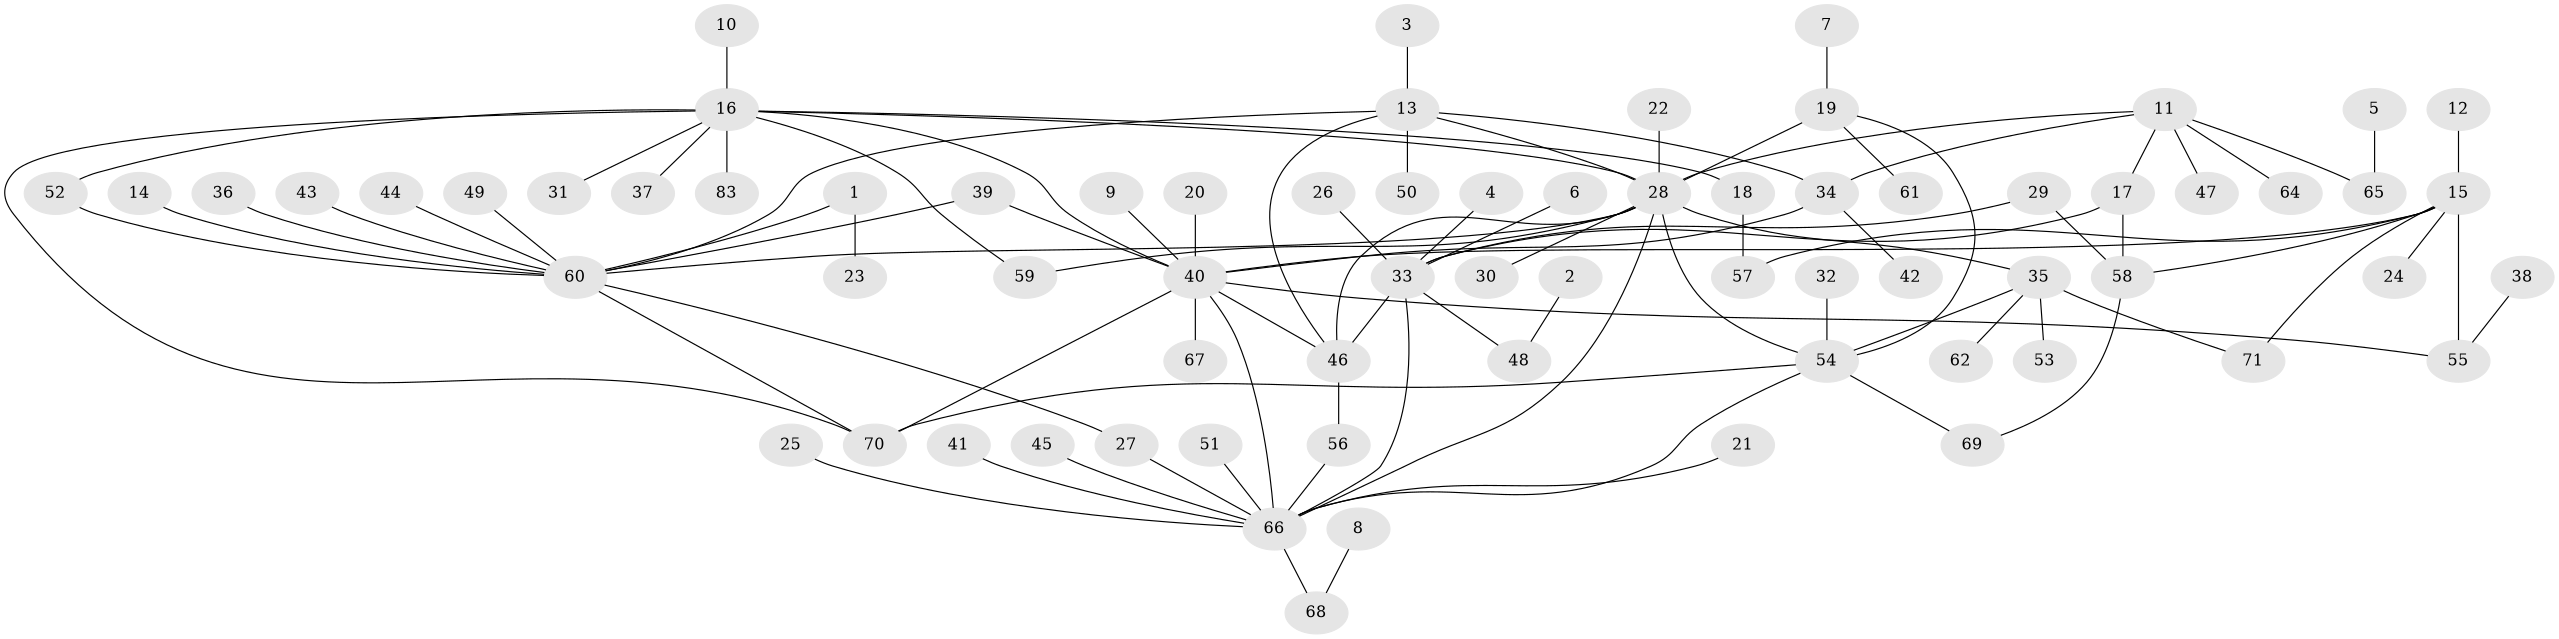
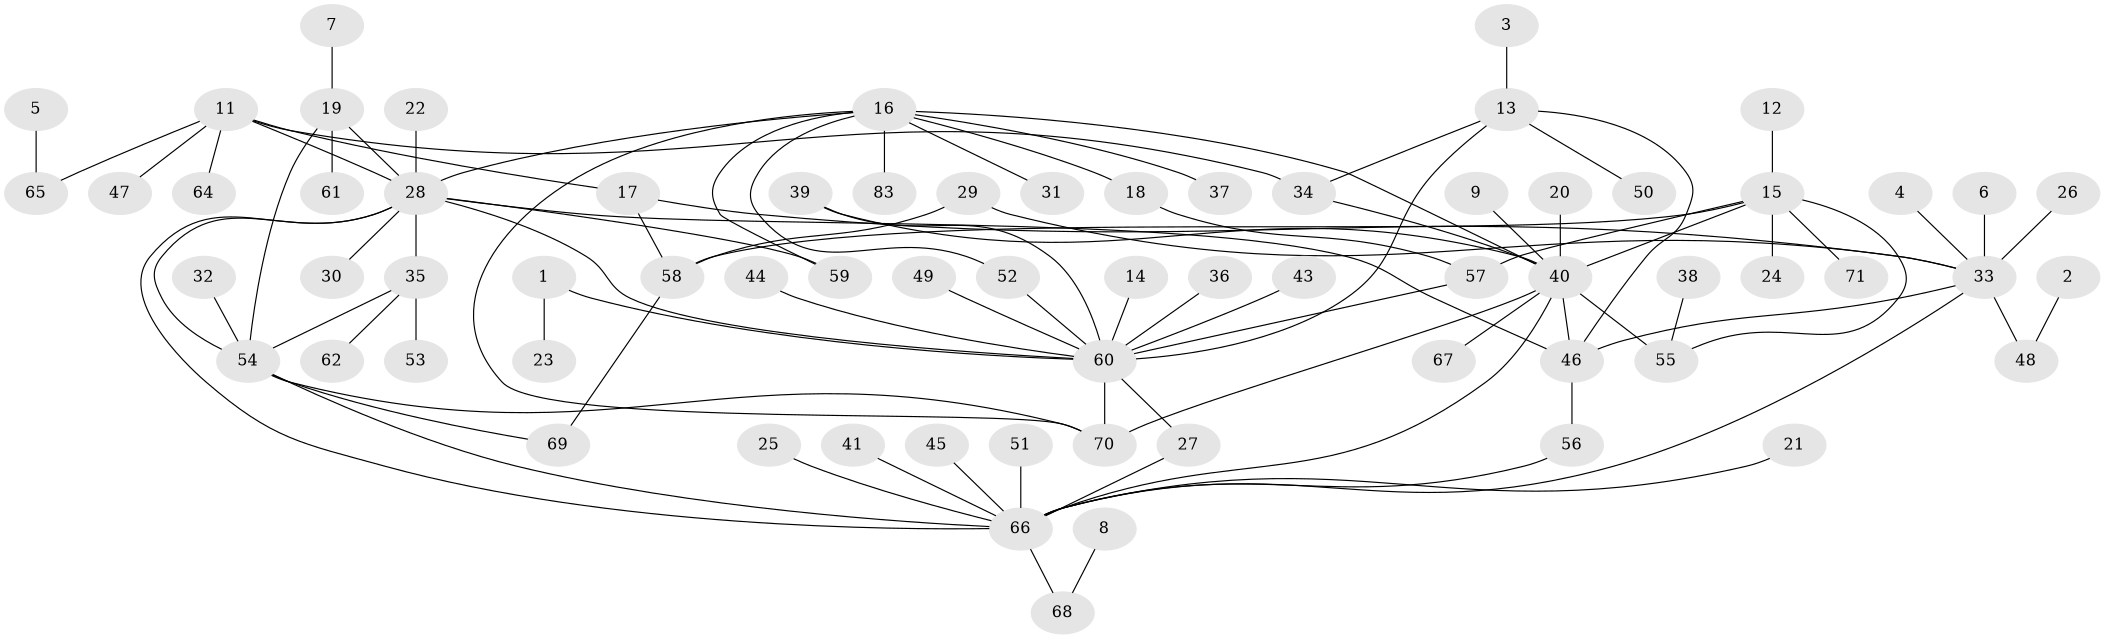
node "10": removed
edge "13" -- "28": removed
node "42": removed
edge "57" -- "60": added
edge "35" -- "71": removed
